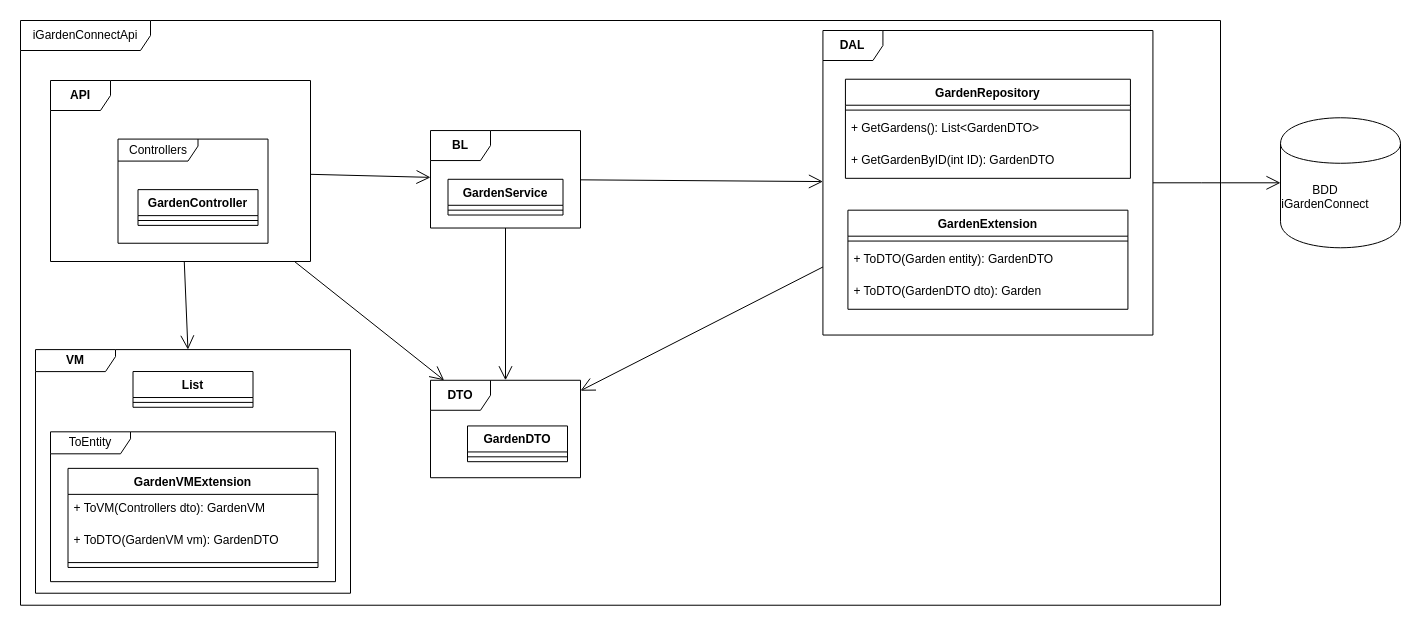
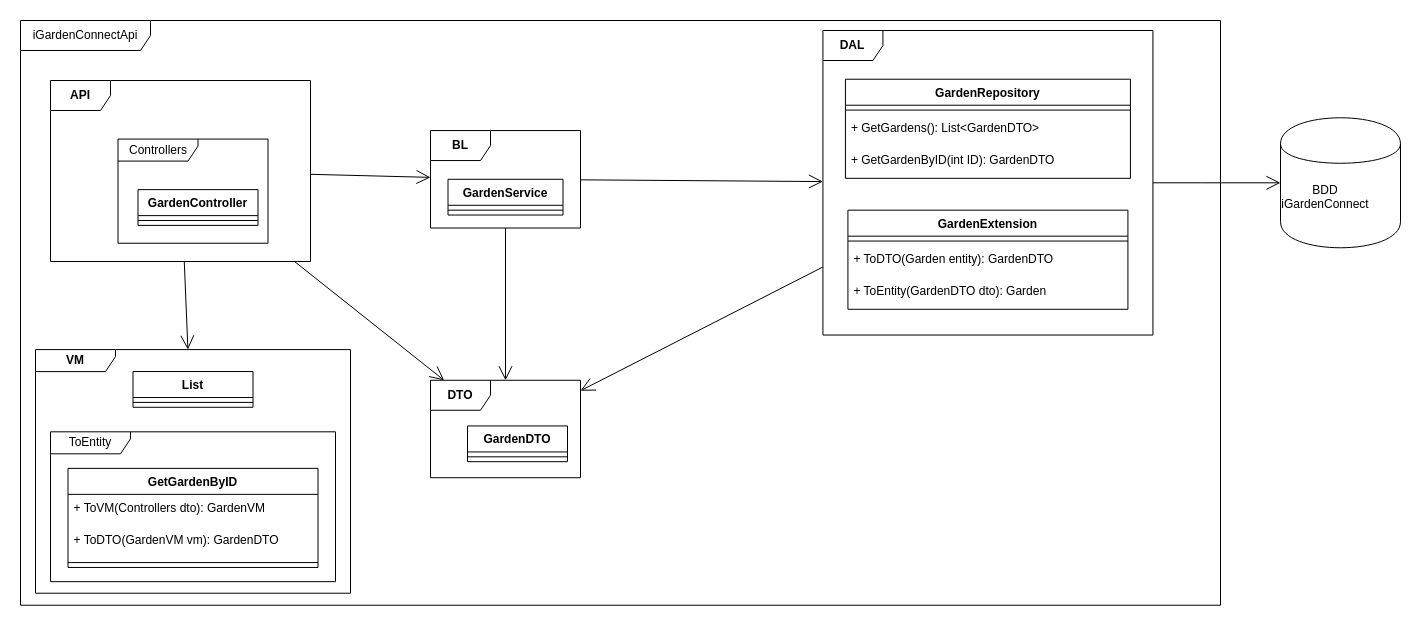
node "+ ToDTO(GardenDTO dto): Garden": label "+ ToDTO(GardenDTO dto): Garden" -> "+ ToEntity(GardenDTO dto): Garden"
node "GardenVMExtension": label "GardenVMExtension" -> "GetGardenByID"
